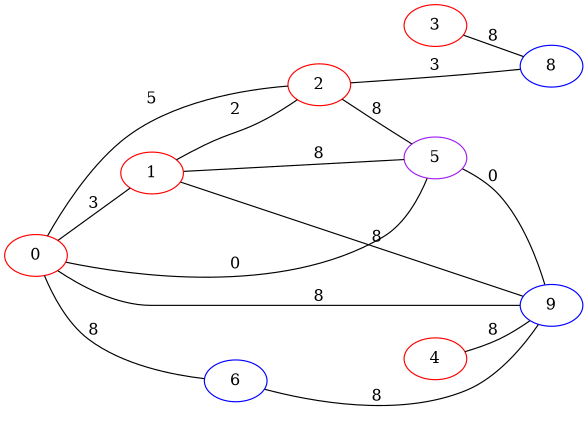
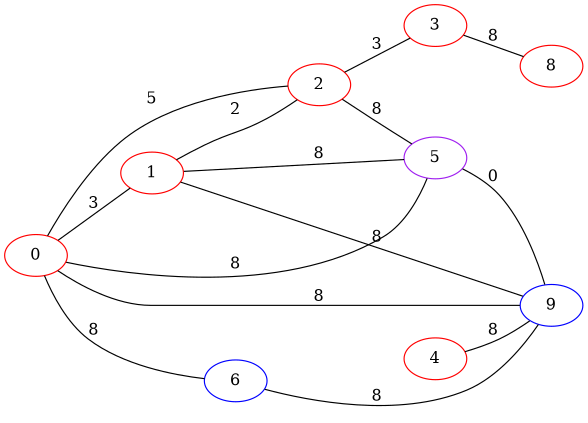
node "8": color blue -> red
edge "8" -- "2": now "3" -- "2"
edge "5" -- "0": label "0" -> "8"
